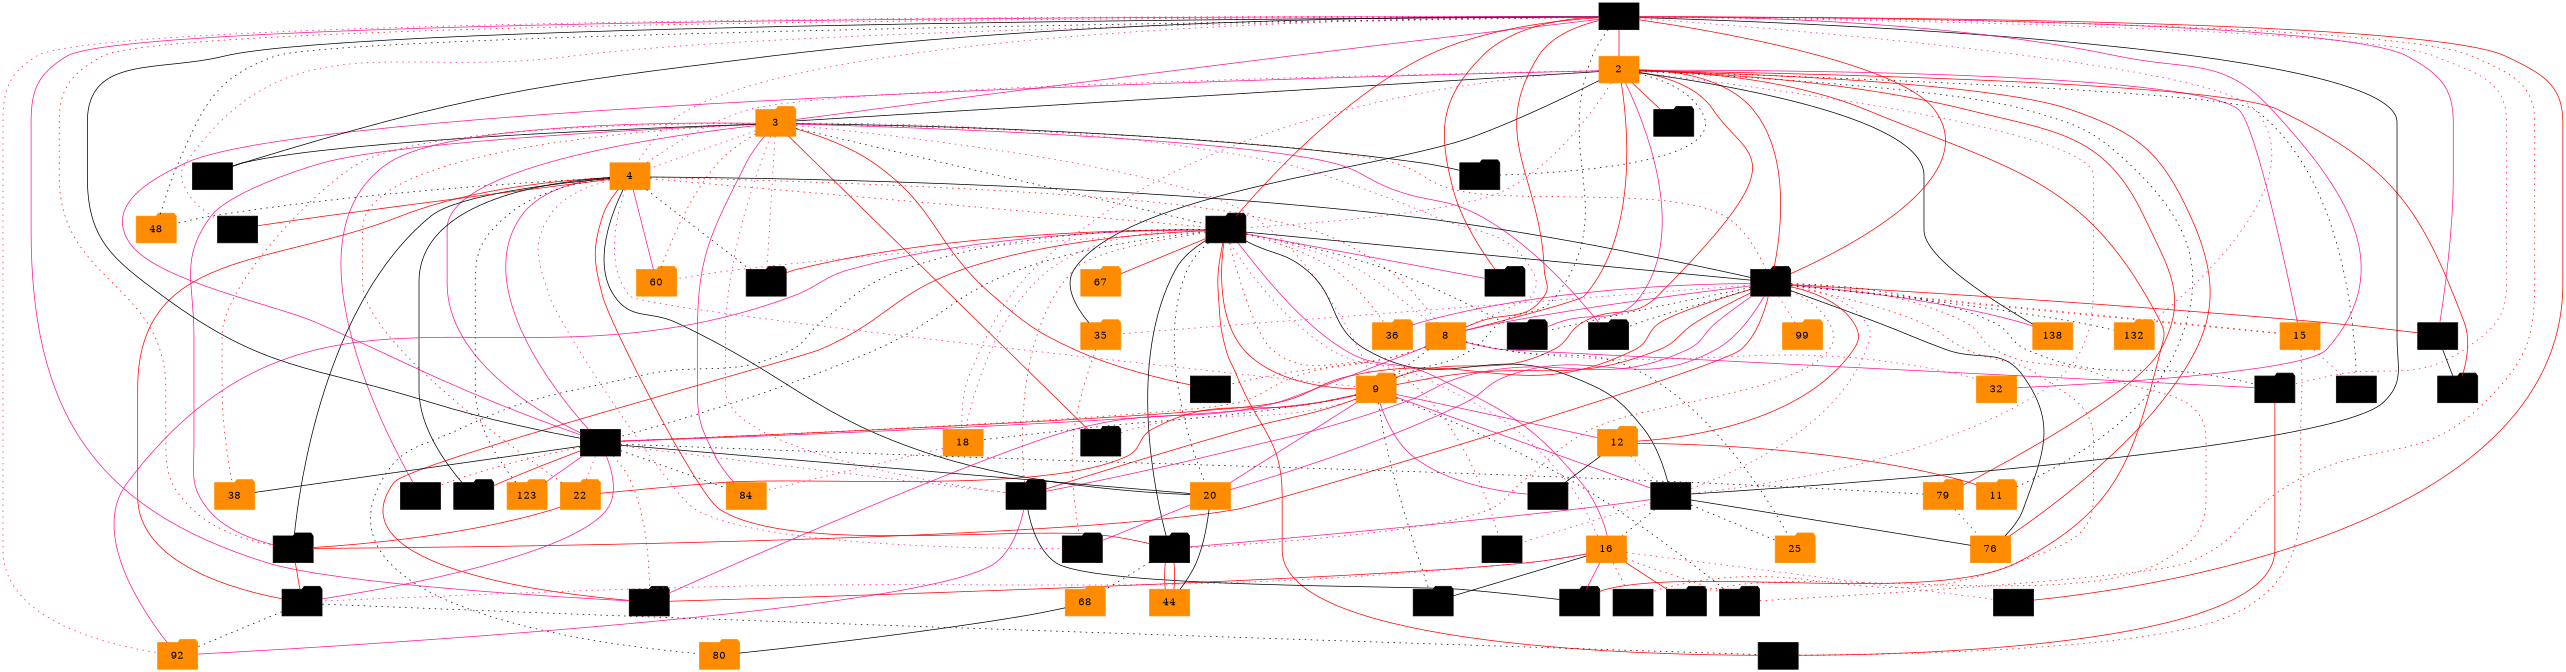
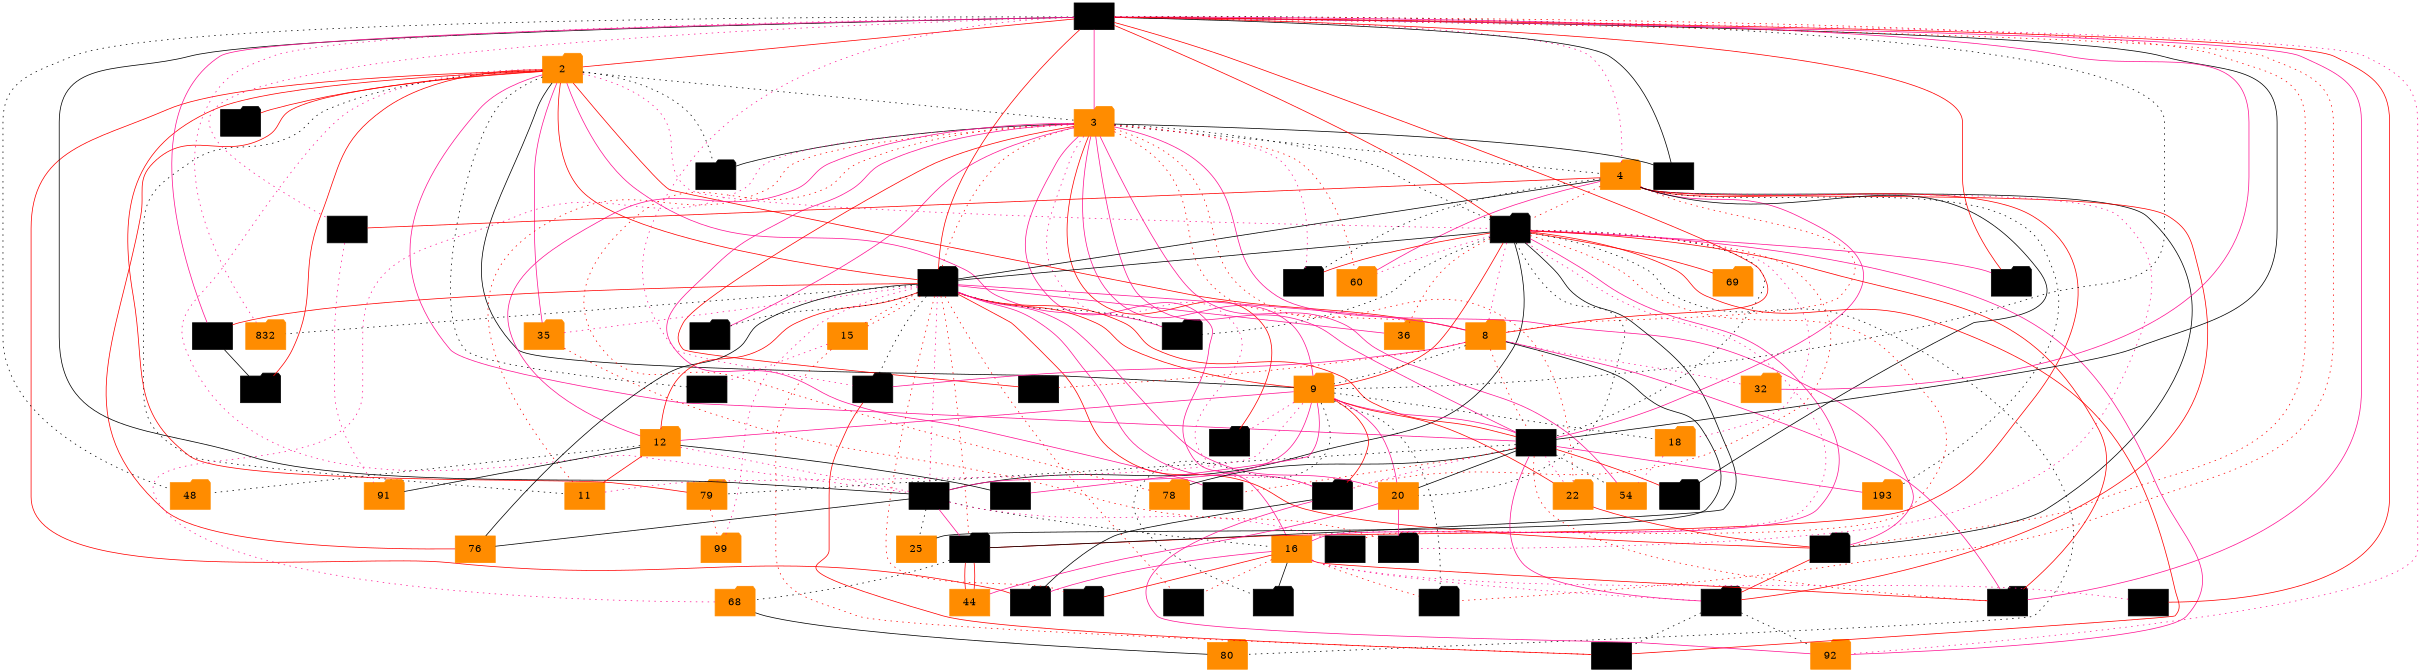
node "2": shape box -> folder
edge "2" -- "4": removed
edge "2" -- "3": style solid -> dotted
edge "2" -- "15": removed
edge "3" -- "4": color deeppink -> black
edge "3" -- "8": color deeppink -> red
edge "2" -- "18": removed
edge "3" -- "9": style dotted -> solid
node "4": shape box -> folder
edge "2" -- "35": color black -> deeppink
edge "4" -- "48": now "12" -- "48"
edge "3" -- "12": added
edge "3" -- "11": added
node "67": label "67" -> "69"
edge "2" -- "9": color red -> black
edge "3" -- "16": added
node "8": shape box -> folder
node "138": removed
node "132": label "132" -> "832"
edge "4" -- "9": now "11" -- "9"
edge "8" -- "25": style dotted -> solid
edge "3" -- "68": added
node "32": shape box -> folder
edge "4" -- "20": removed
node "18": shape box -> folder
node "38": label "38" -> "78"
node "91": added
node "123": label "123" -> "193"
node "84": label "84" -> "54"
node "11": shape folder -> box
edge "79" -- "76": now "79" -- "99"
node "25": shape folder -> box
edge "20" -- "44": color black -> deeppink
